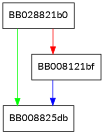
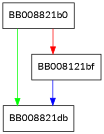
node "BB028821b0": label "BB028821b0" -> "BB008821b0"
node "BB008825db": label "BB008825db" -> "BB008821db"
